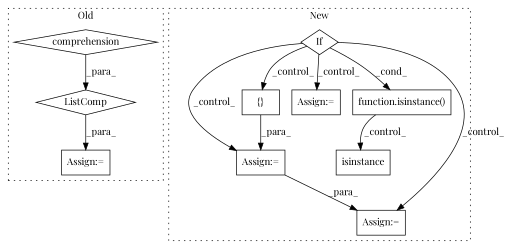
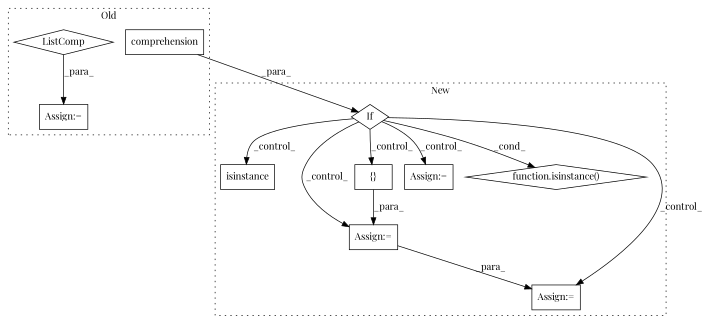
node "comprehension": shape diamond -> box
edge "comprehension" -> "ListComp": now "comprehension" -> "If"
node "function.isinstance()": shape box -> diamond
edge "function.isinstance()" -> "isinstance": now "If" -> "isinstance"
